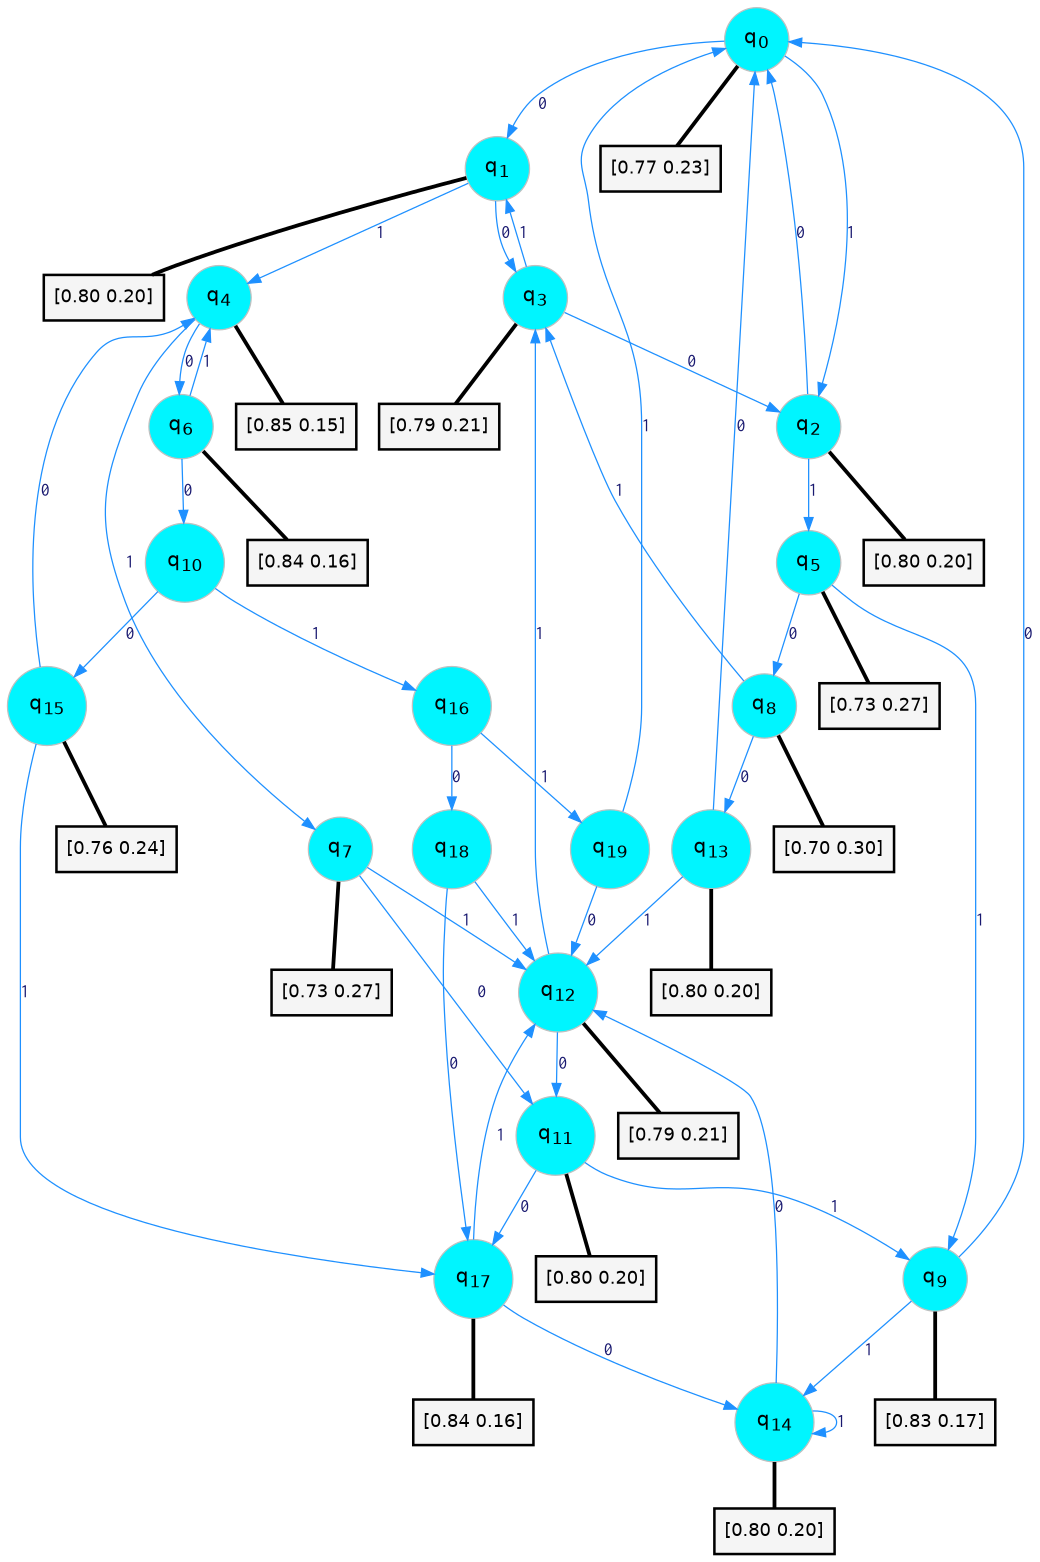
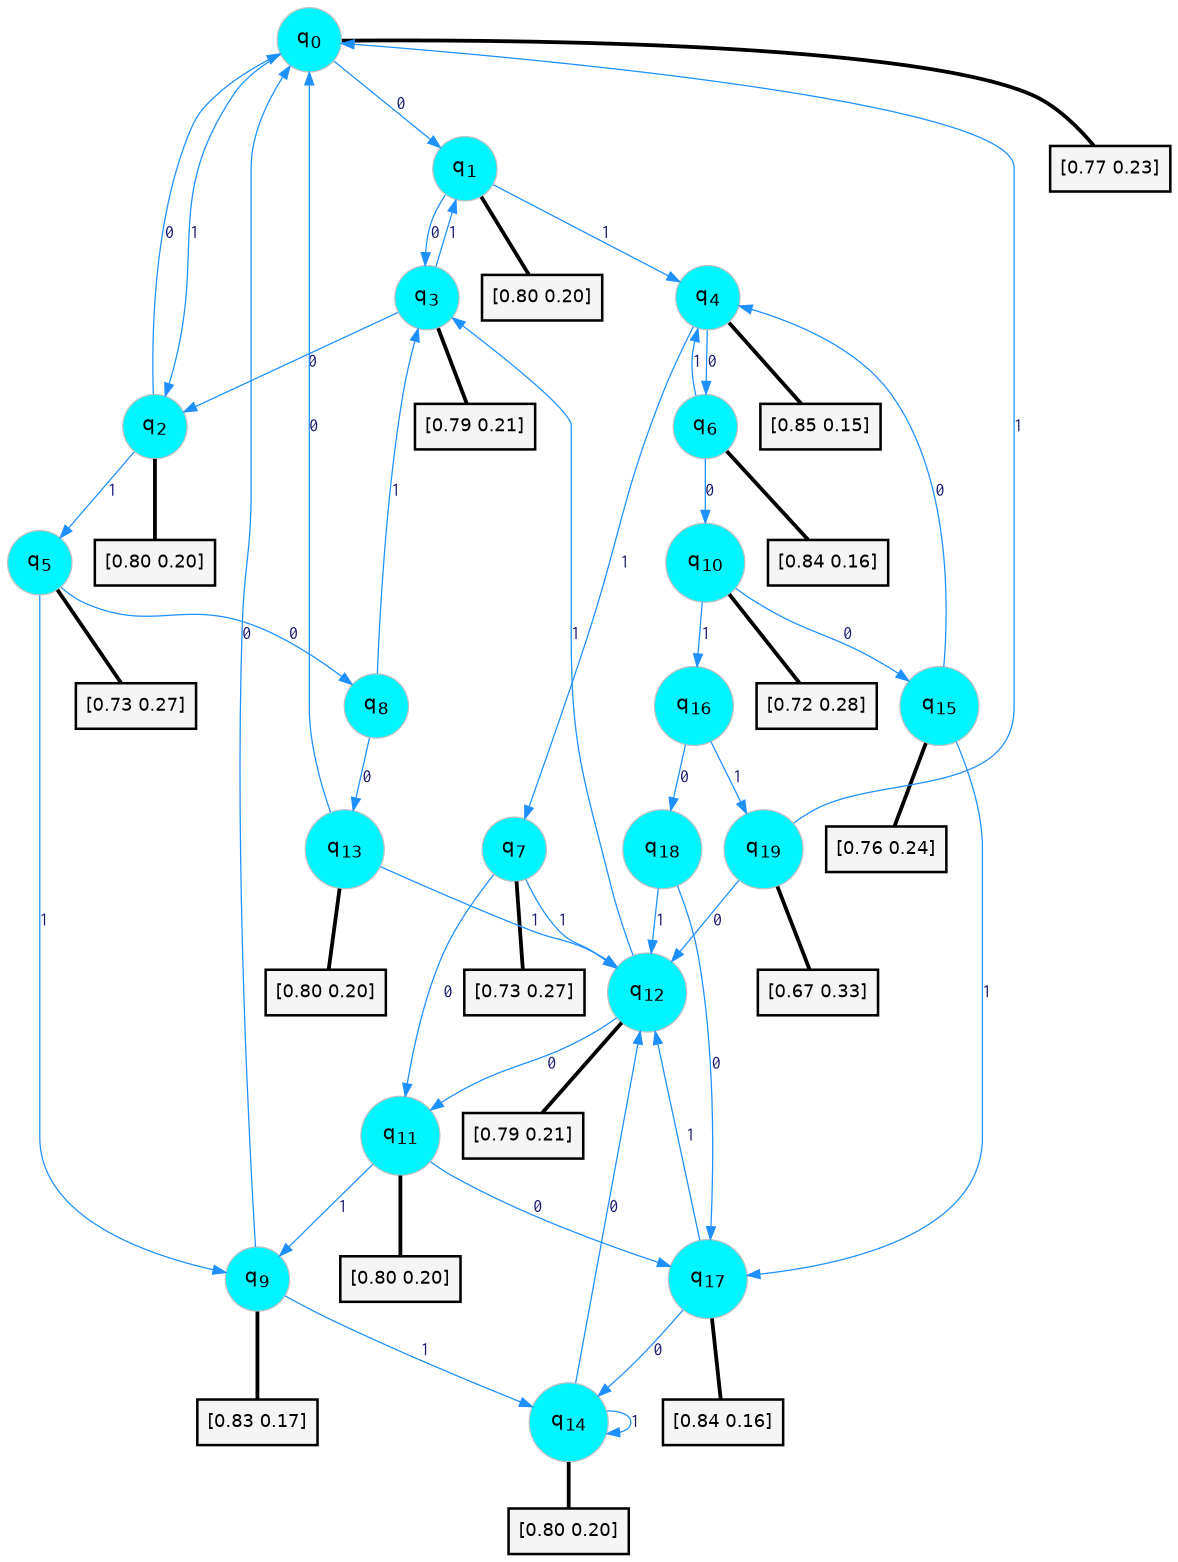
node "[0.72 0.28]": added
node "[0.70 0.30]": removed
node "[0.67 0.33]": added
